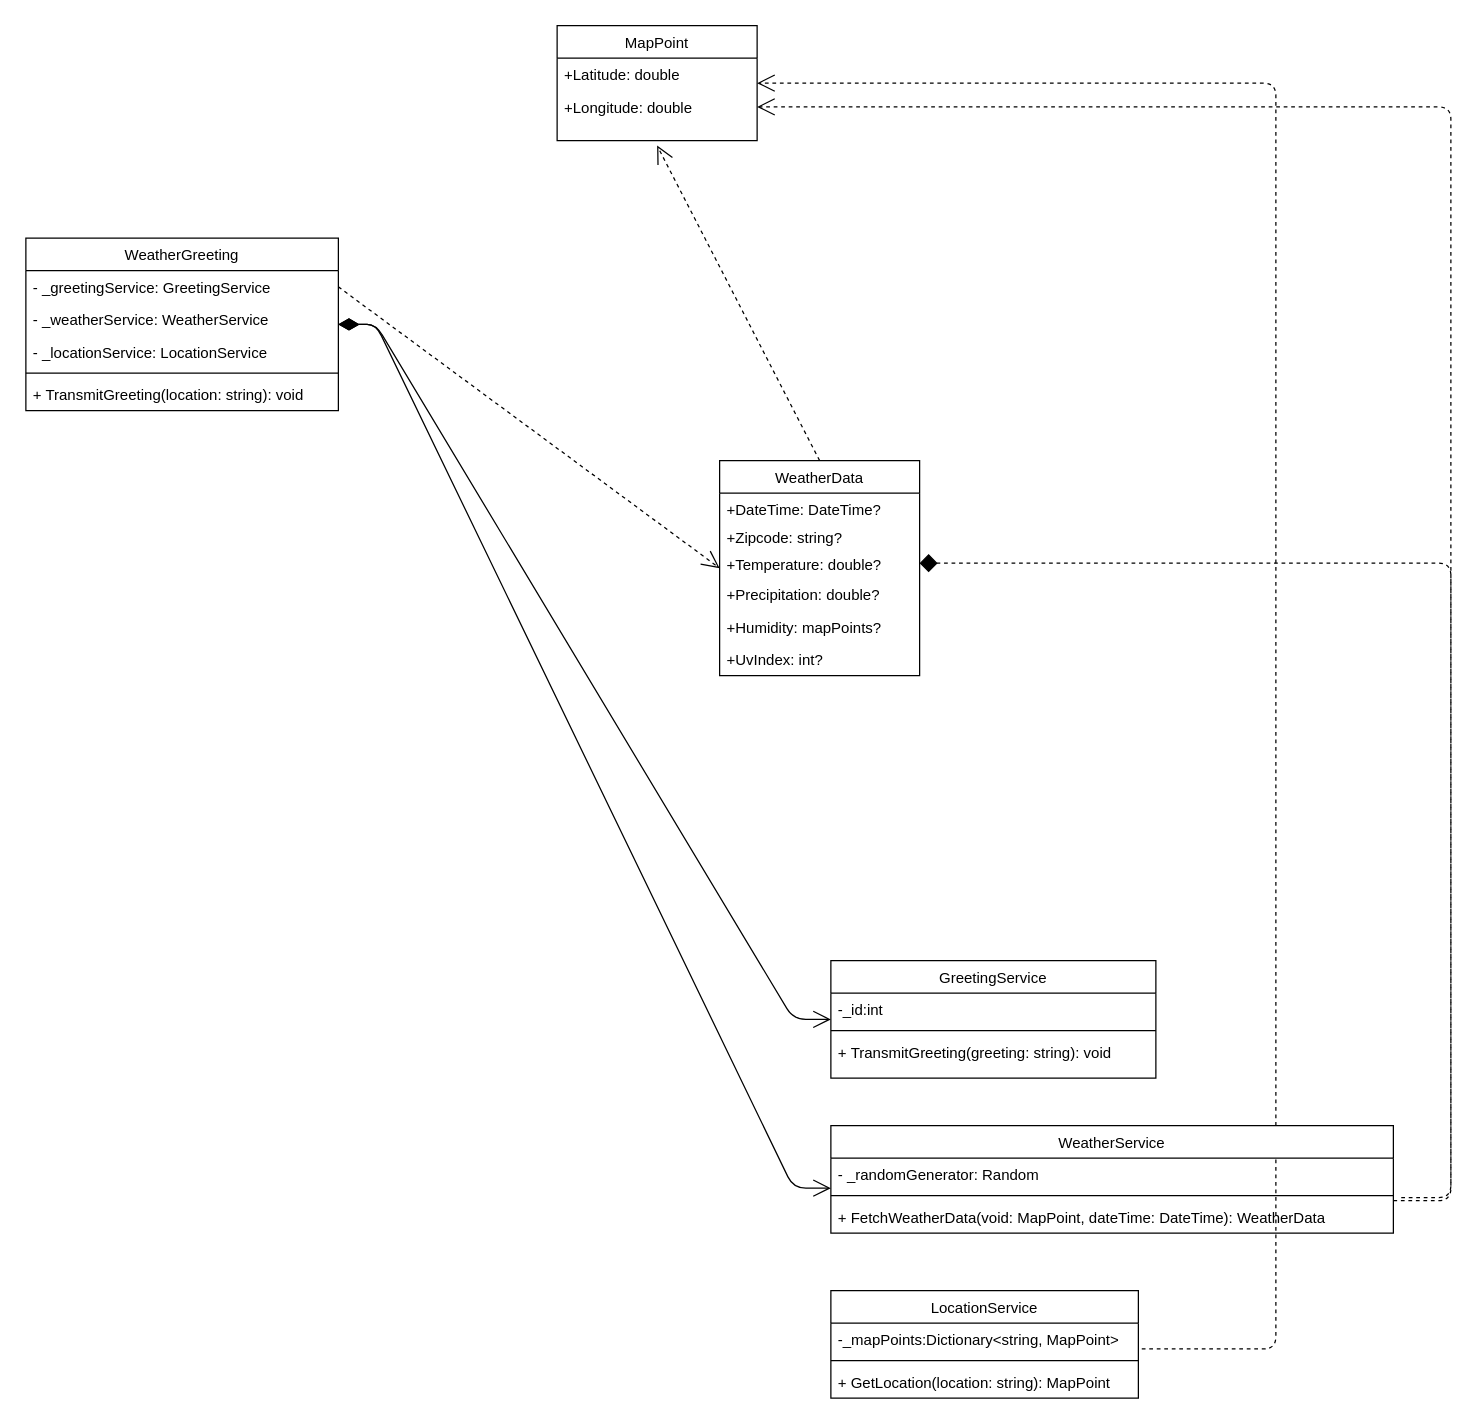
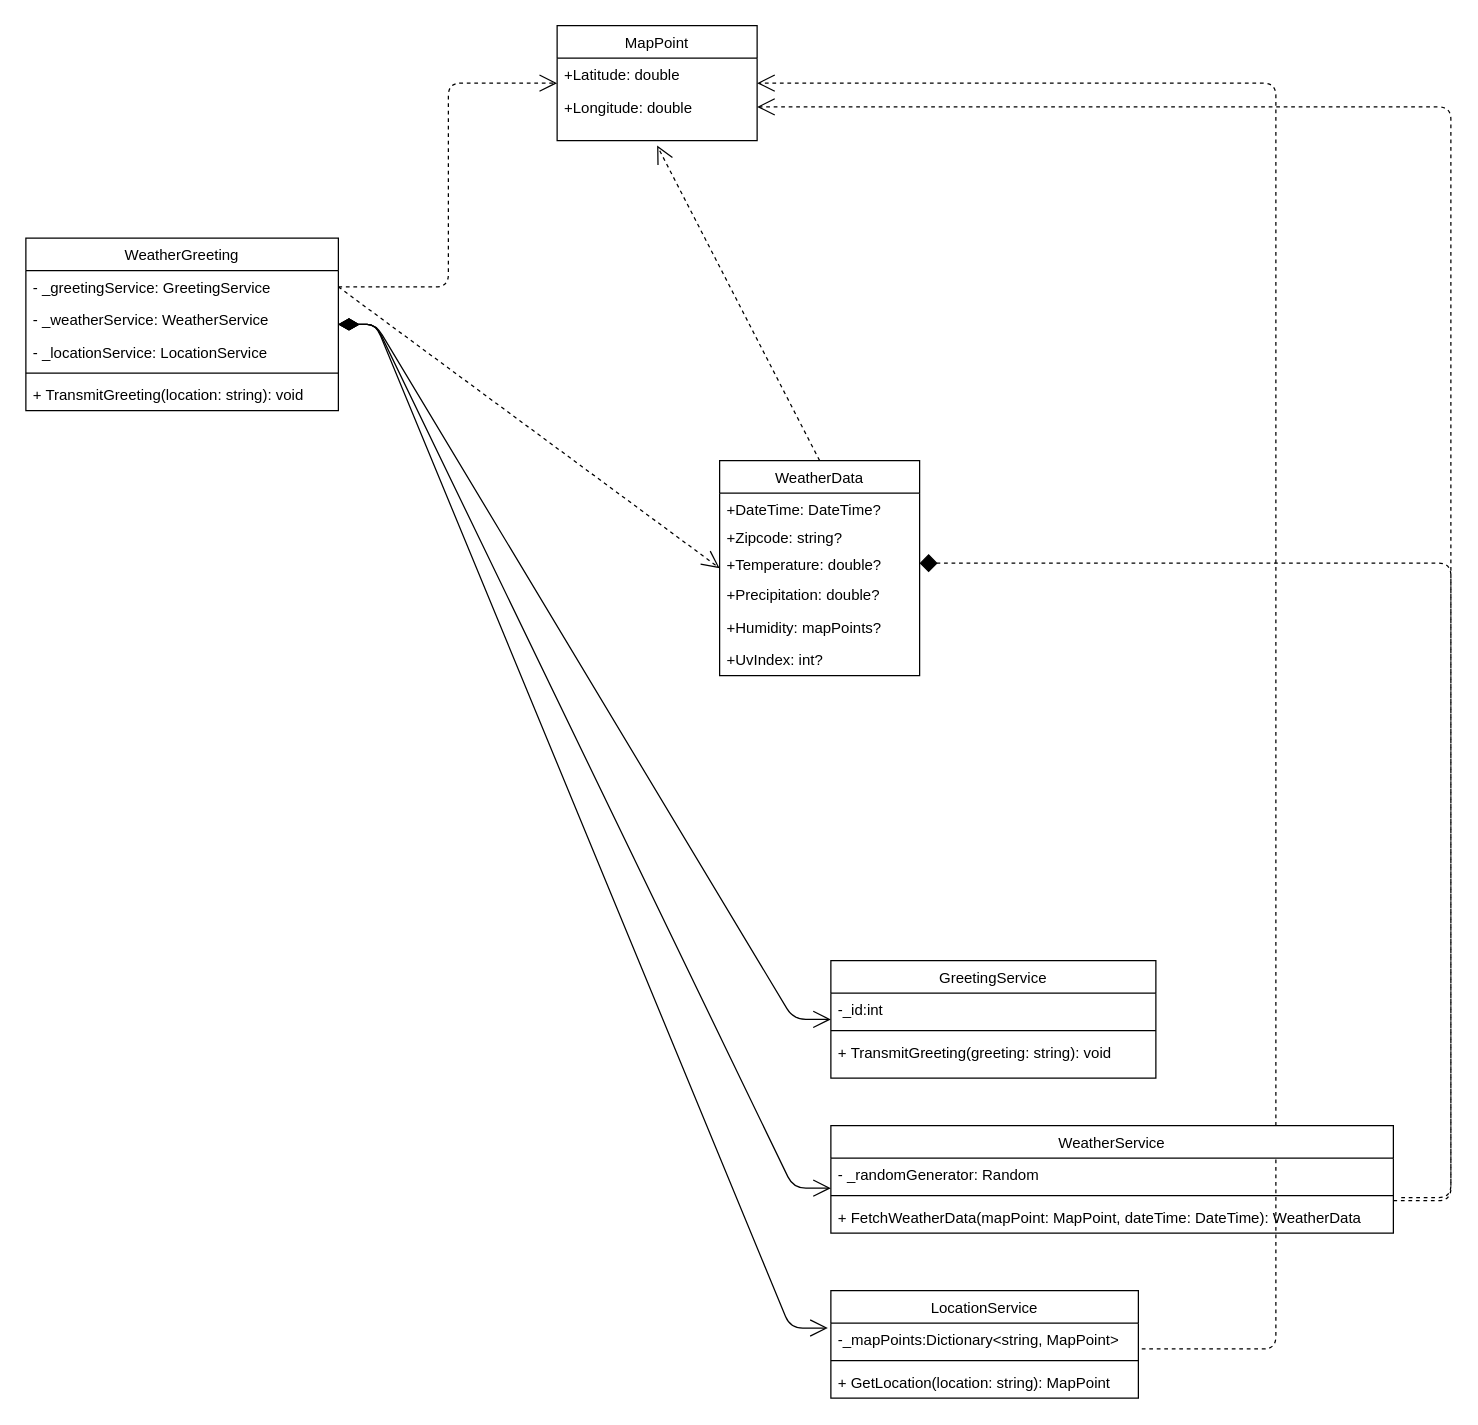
edge "- _greetingService: GreetingService" -> "MapPoint": added
edge "WeatherGreeting" -- "LocationService": added
node "+ FetchWeatherData(void: MapPoint, dateTime: DateTime): WeatherData": label "+ FetchWeatherData(void: MapPoint, dateTime: DateTime): WeatherData" -> "+ FetchWeatherData(mapPoint: MapPoint, dateTime: DateTime): WeatherData"
